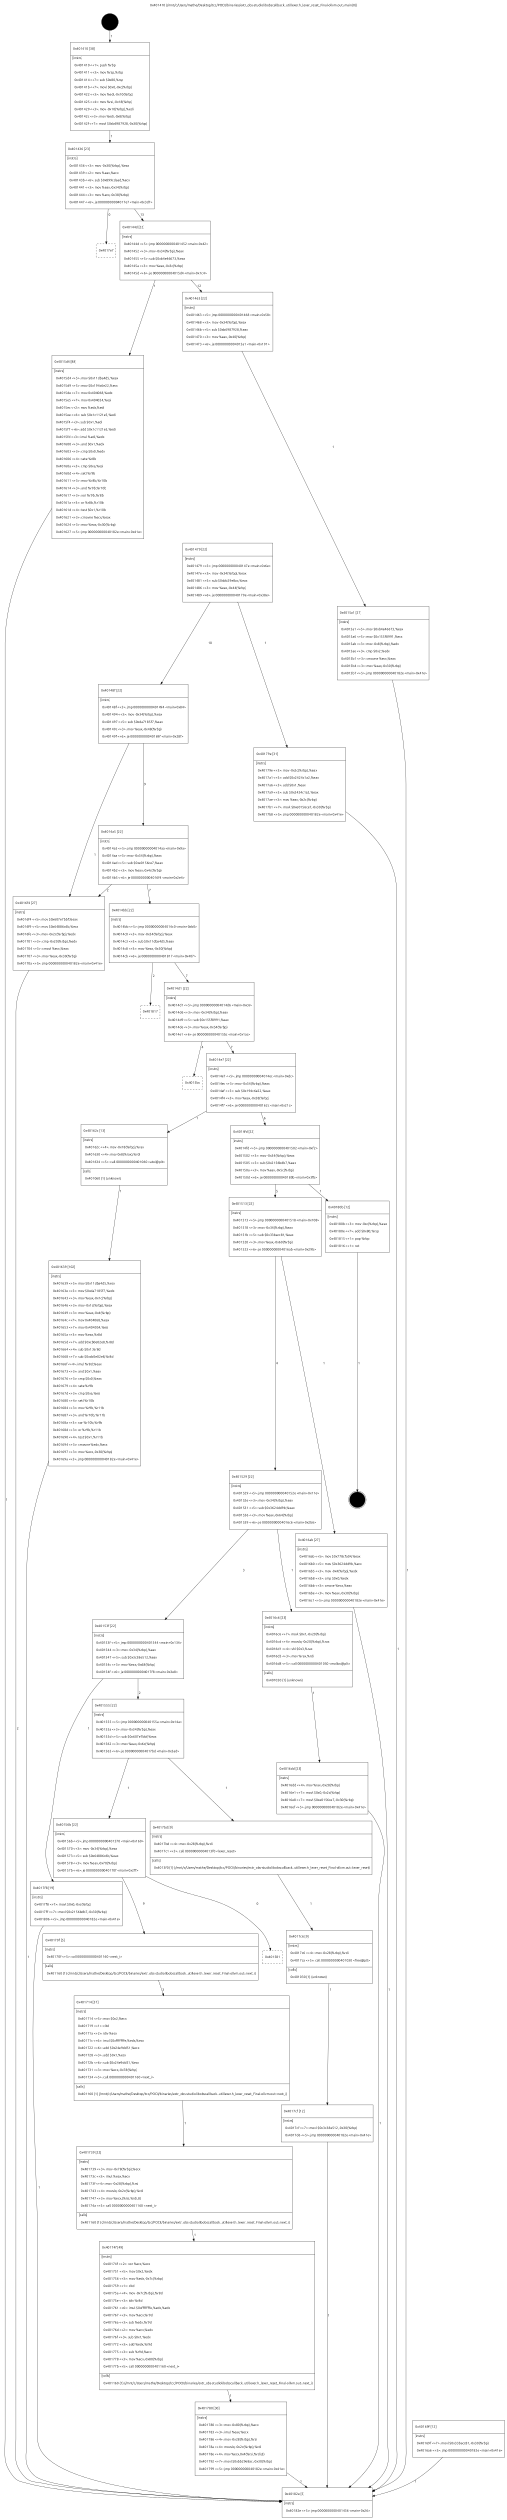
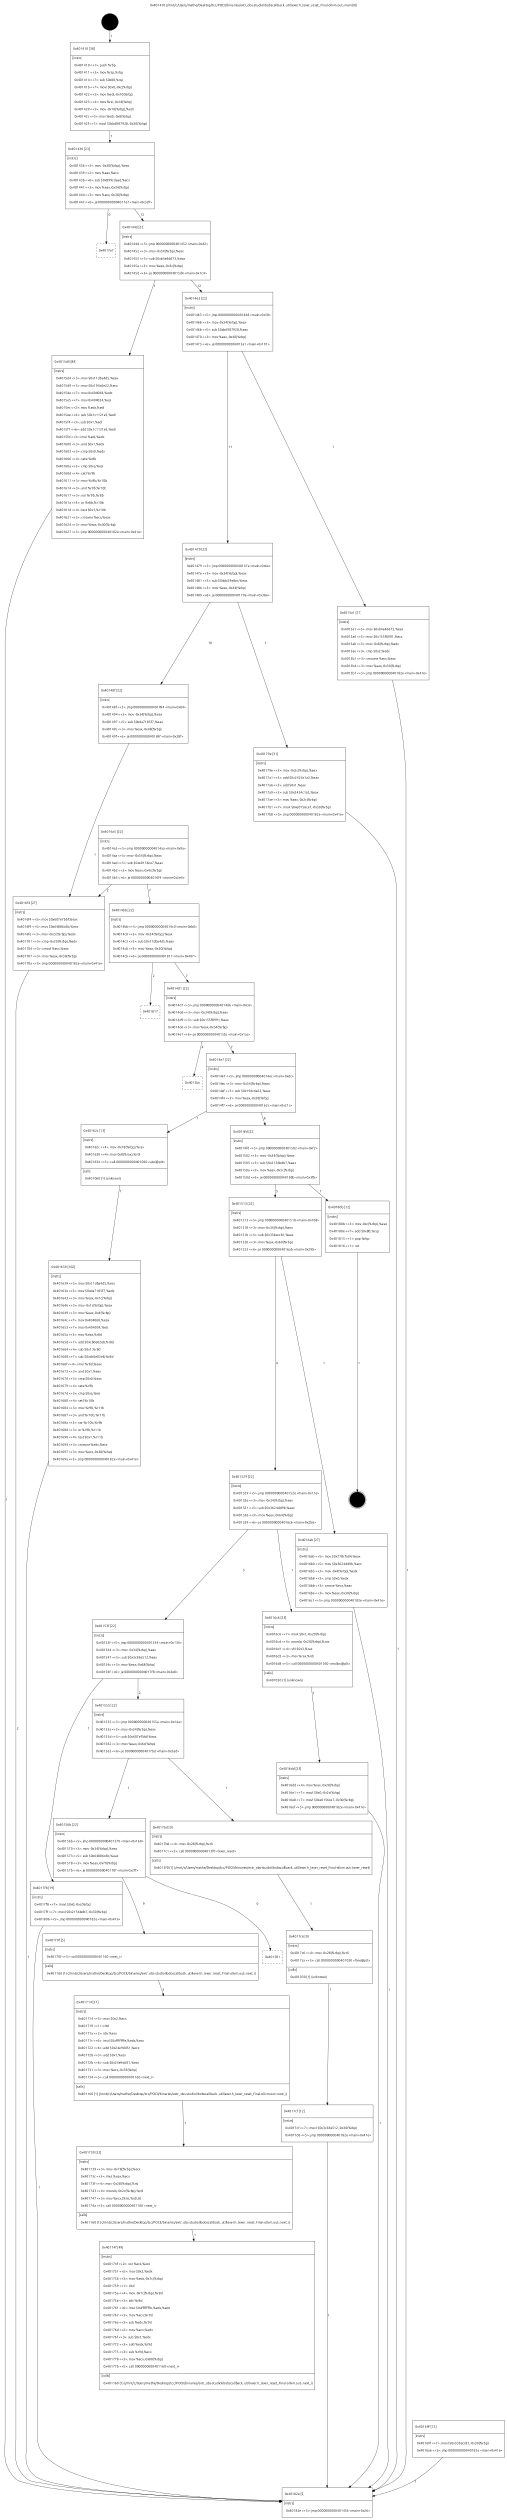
edge "0x401463 [22]" -> "0x401479 [22]": added, label "11"
edge "0x40148f [22]" -> "0x4014a5 [22]": removed, label "9"
node "0x401780 [30]": removed
